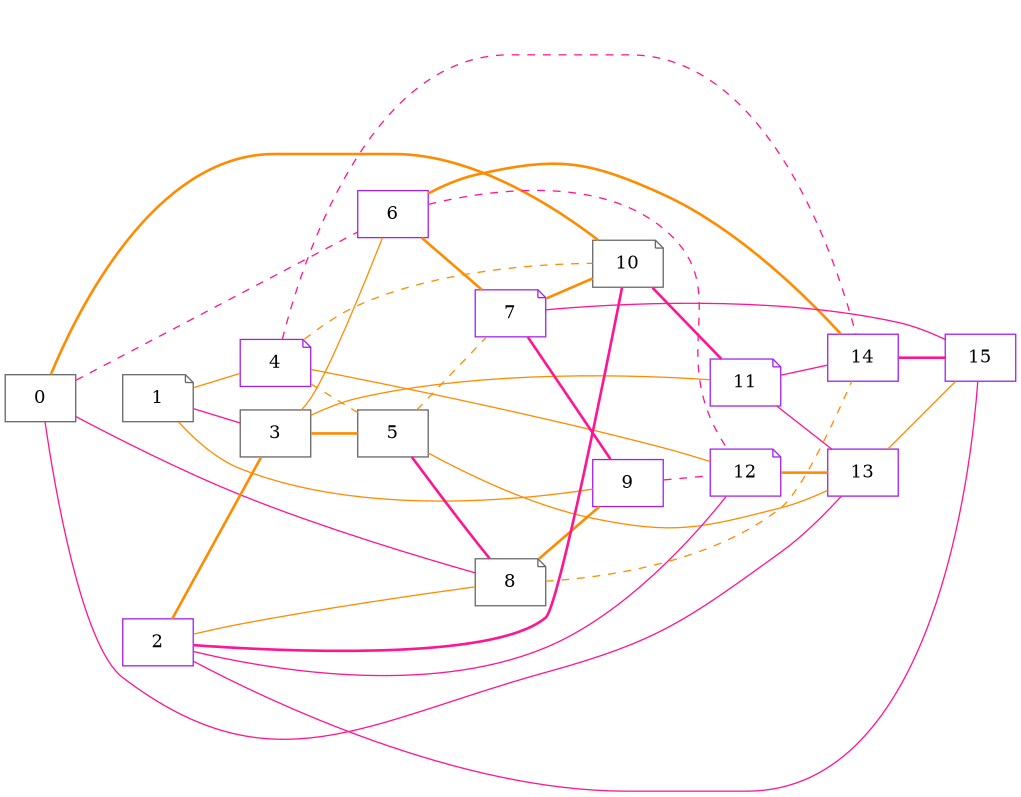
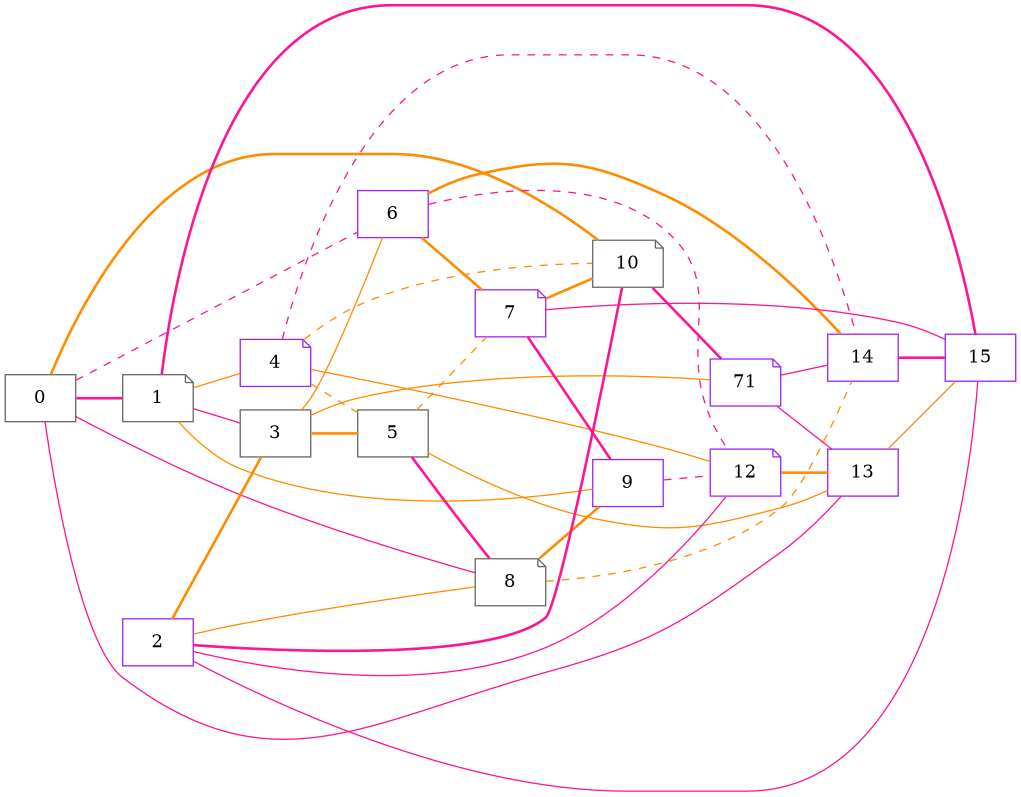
edge "15" -- "1": added
node "11": label "11" -> "71"
edge "0" -- "1": added
